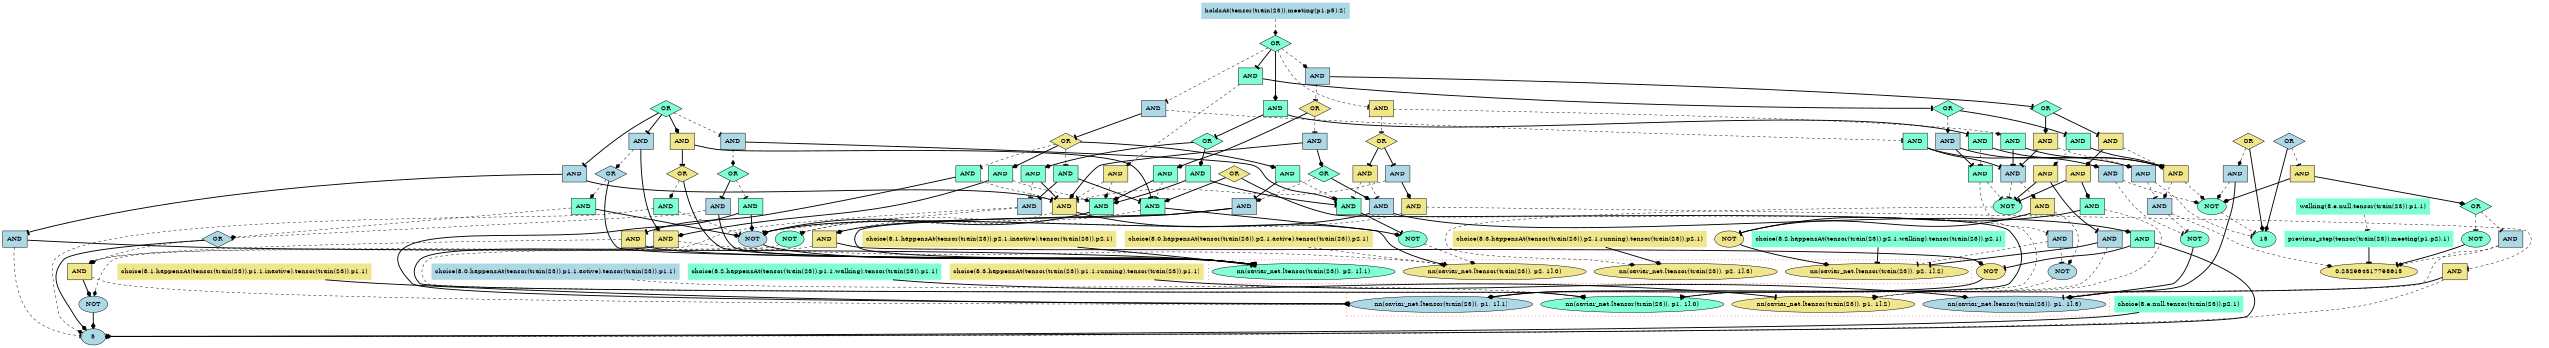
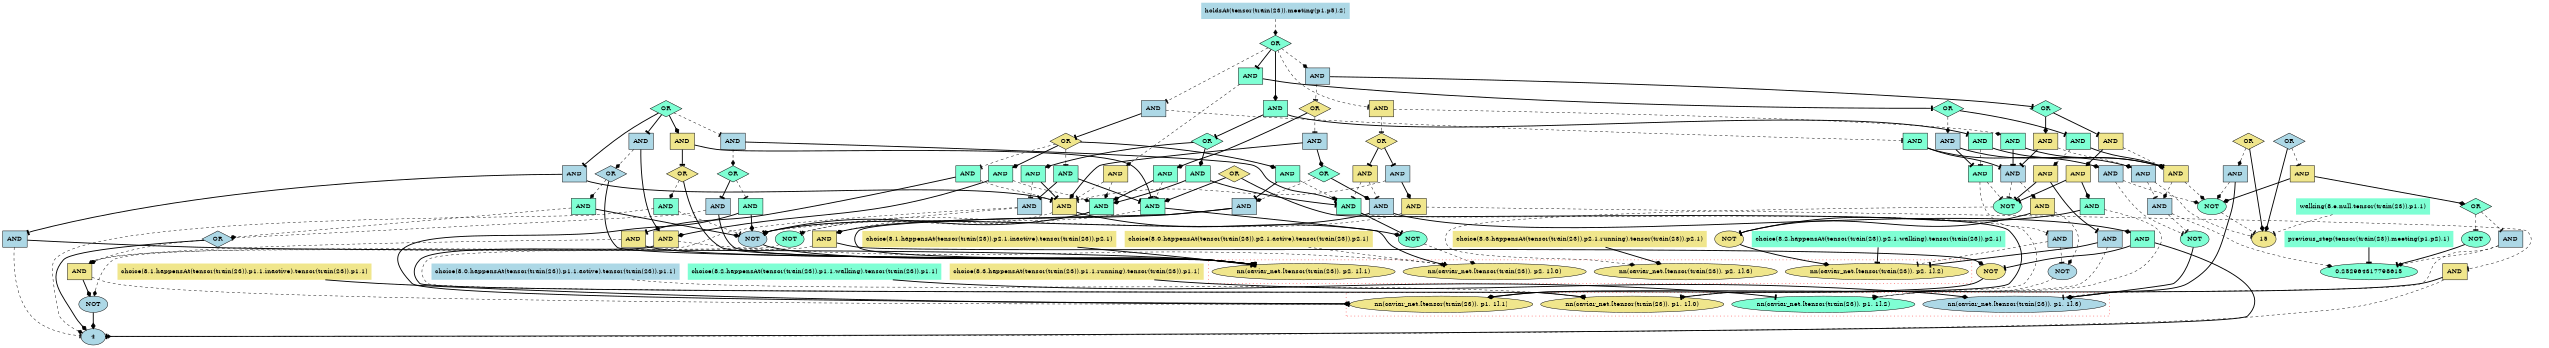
edge "walking(8,e,null,tensor(train(23)),p1,1)" -> "previous_step(tensor(train(23)),meeting(p1,p2),1)": now "walking(8,e,null,tensor(train(23)),p1,1)" -> "15"
node "15": fillcolor aquamarine -> khaki
node "nn(caviar_net,[tensor(train(23)), p2, 1],1)": fillcolor aquamarine -> khaki
node "0.252964317798615": fillcolor khaki -> aquamarine
node "nn(caviar_net,[tensor(train(23)), p1, 1],1)": fillcolor lightblue -> khaki
node "nn(caviar_net,[tensor(train(23)), p1, 1],0)": fillcolor aquamarine -> khaki
node "nn(caviar_net,[tensor(train(23)), p1, 1],2)": fillcolor khaki -> aquamarine
node "choice(8,e,null,tensor(train(23)),p2,1)": removed
node "5": label "5" -> "4"
